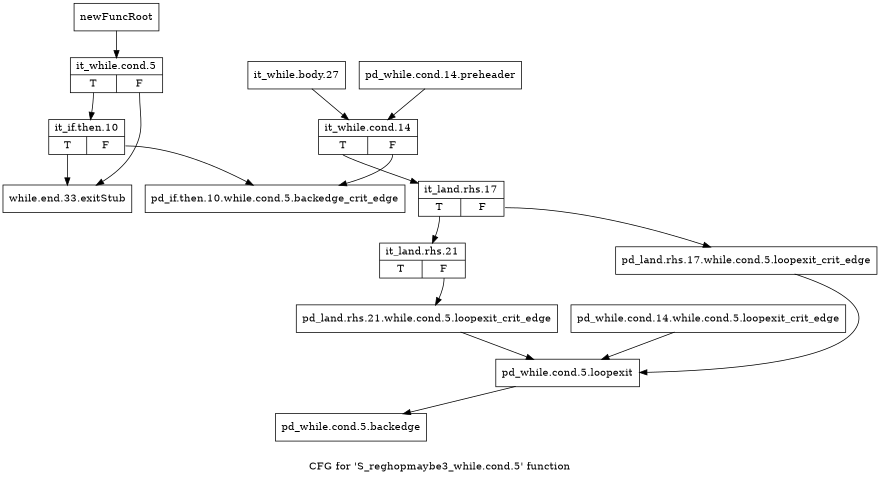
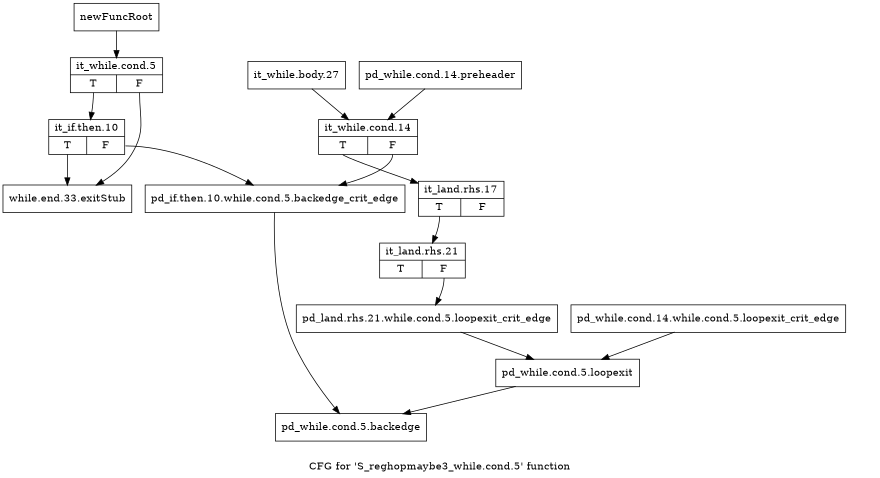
node "pd_land.rhs.17.while.cond.5.loopexit_crit_edge": removed
edge "pd_if.then.10.while.cond.5.backedge_crit_edge" -> "pd_while.cond.5.backedge": added
